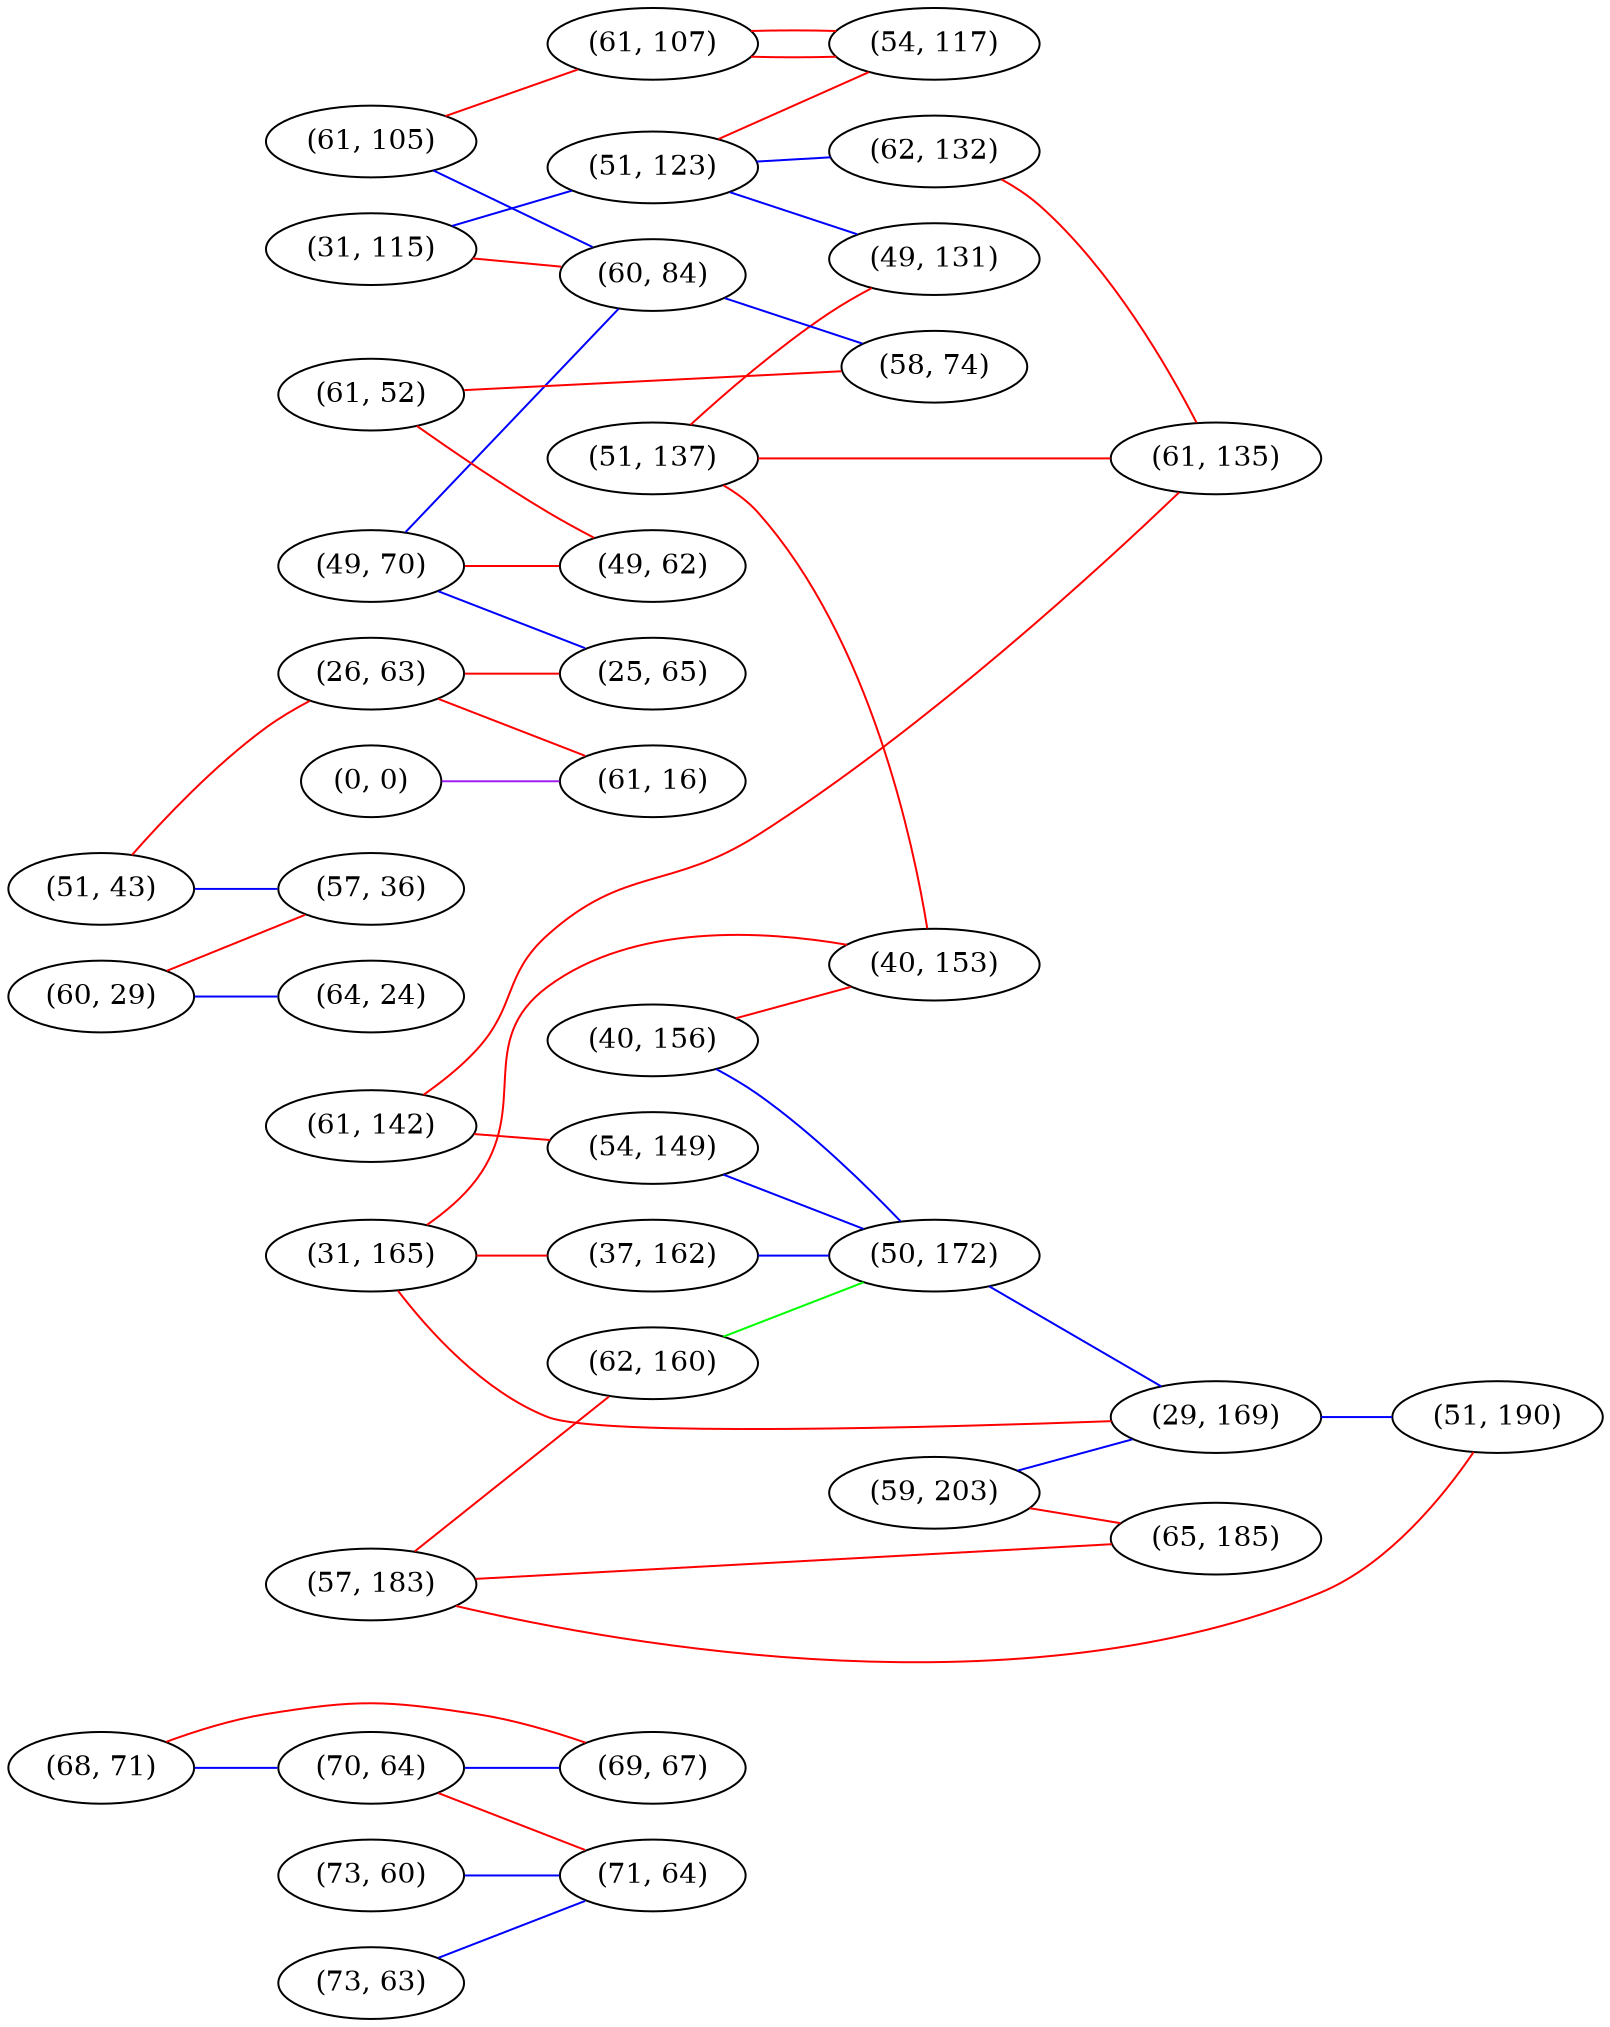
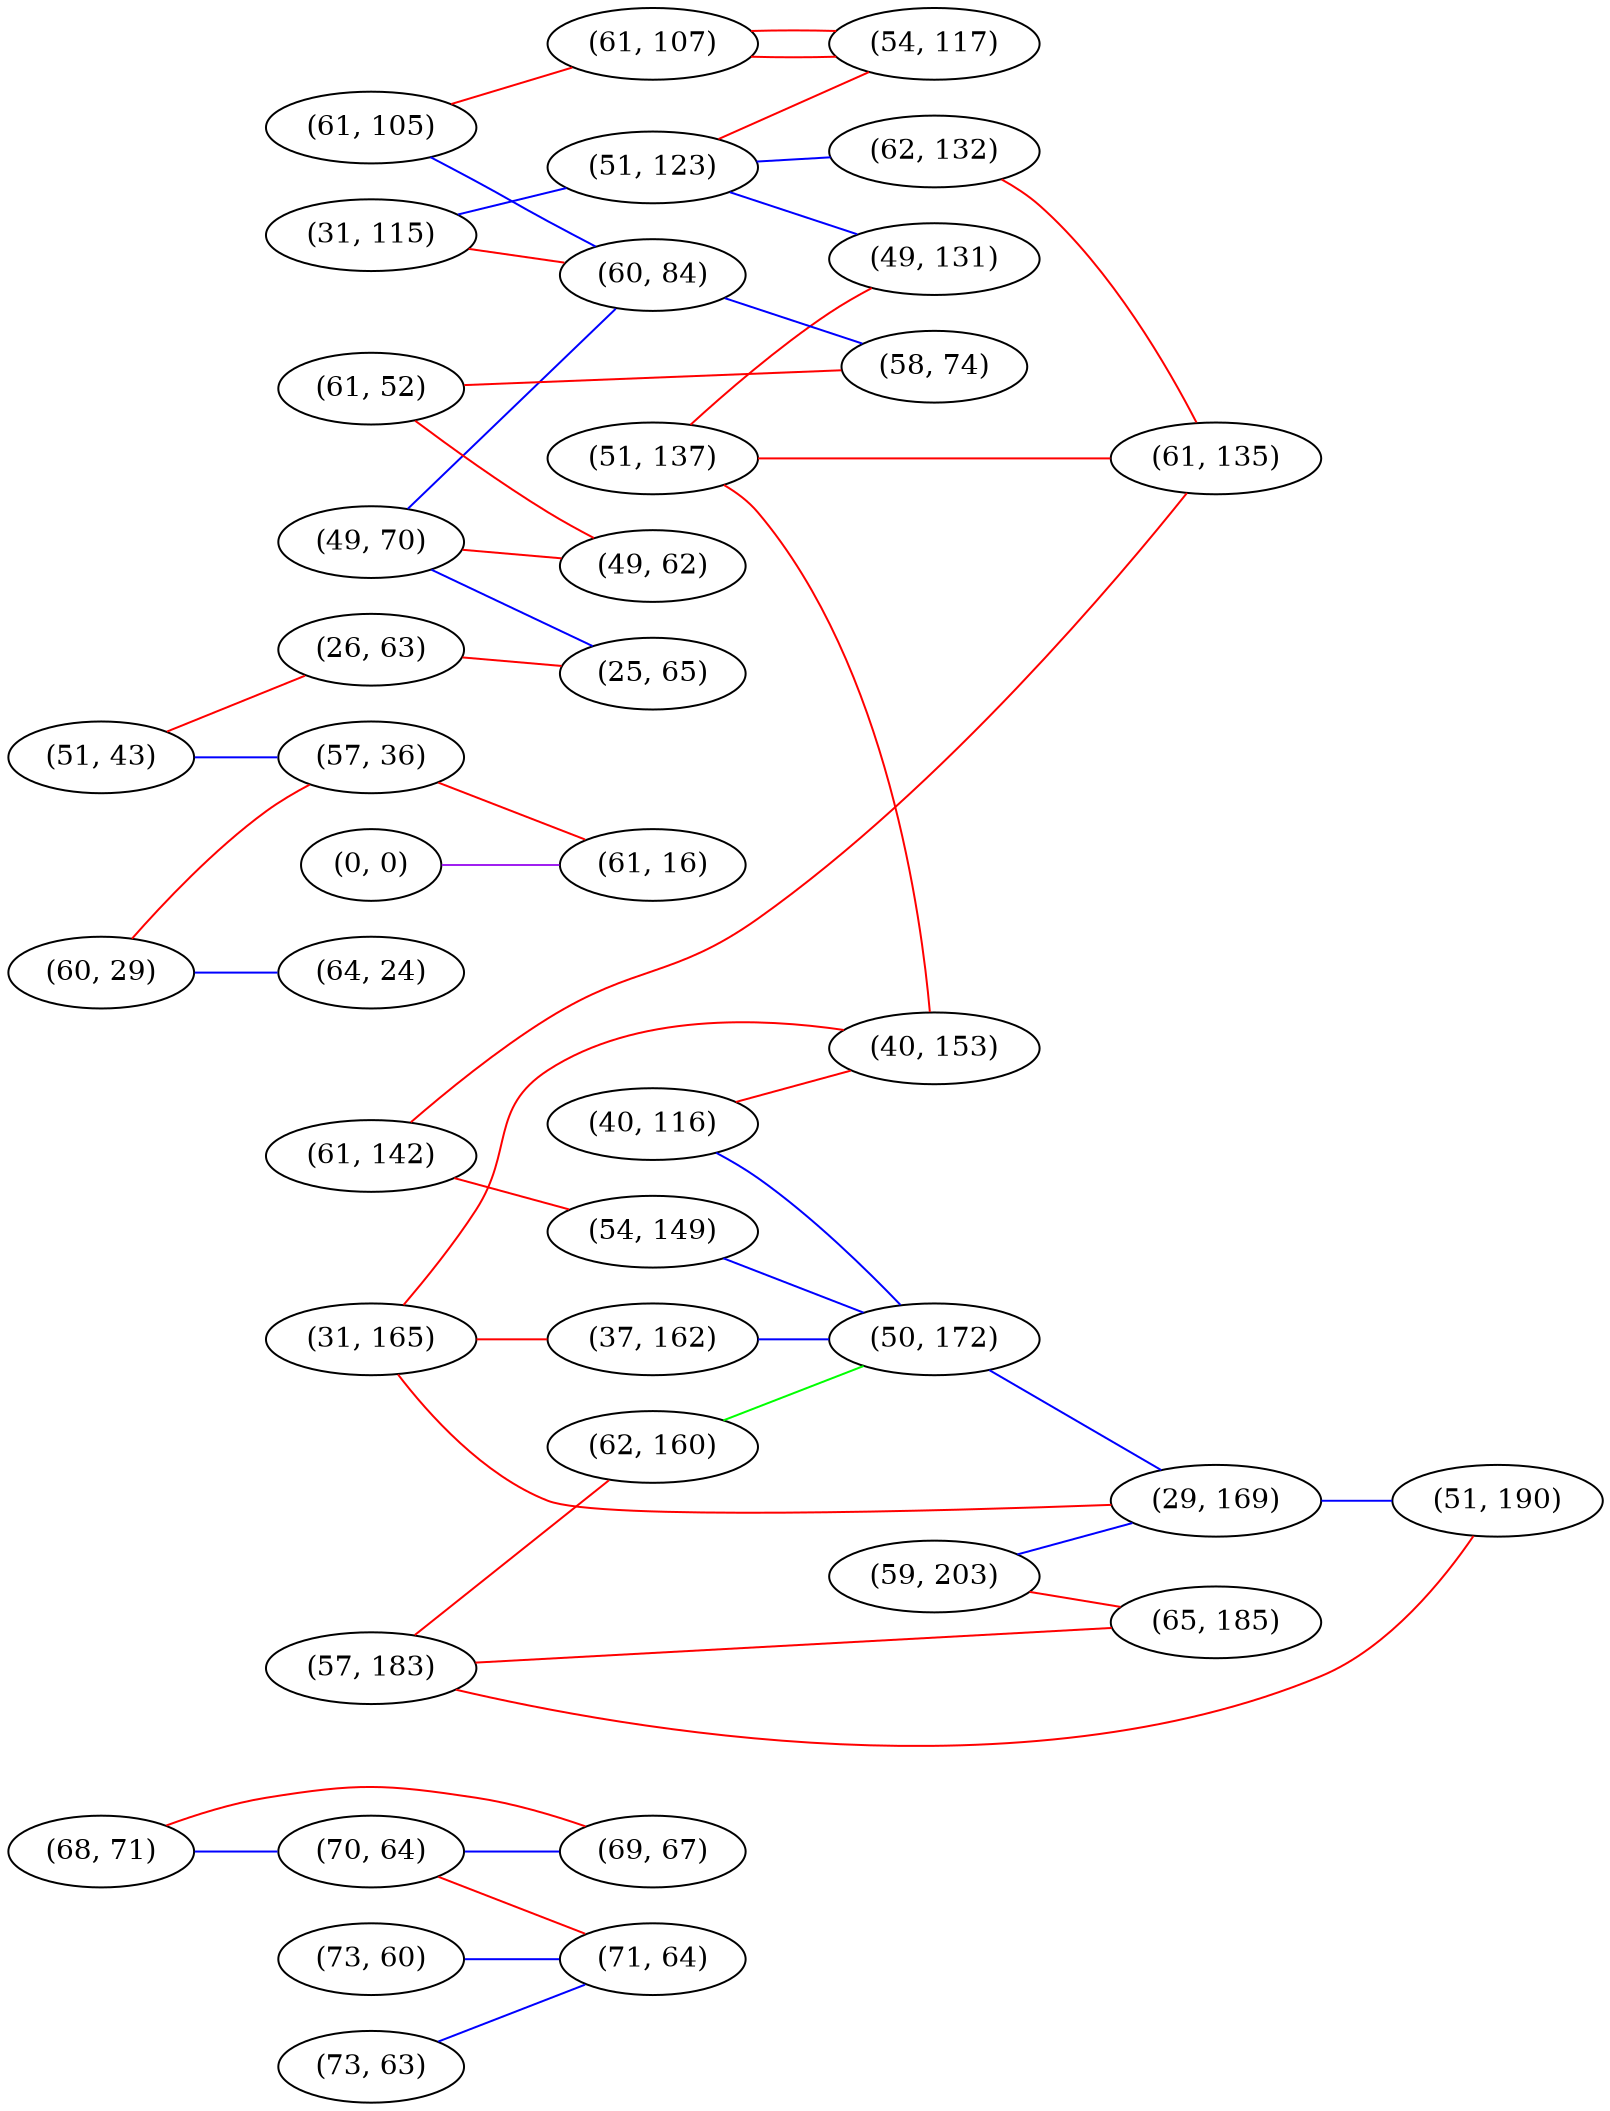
edge "(26, 63)" -- "(61, 16)": now "(57, 36)" -- "(61, 16)"
node "(40, 156)": label "(40, 156)" -> "(40, 116)"
